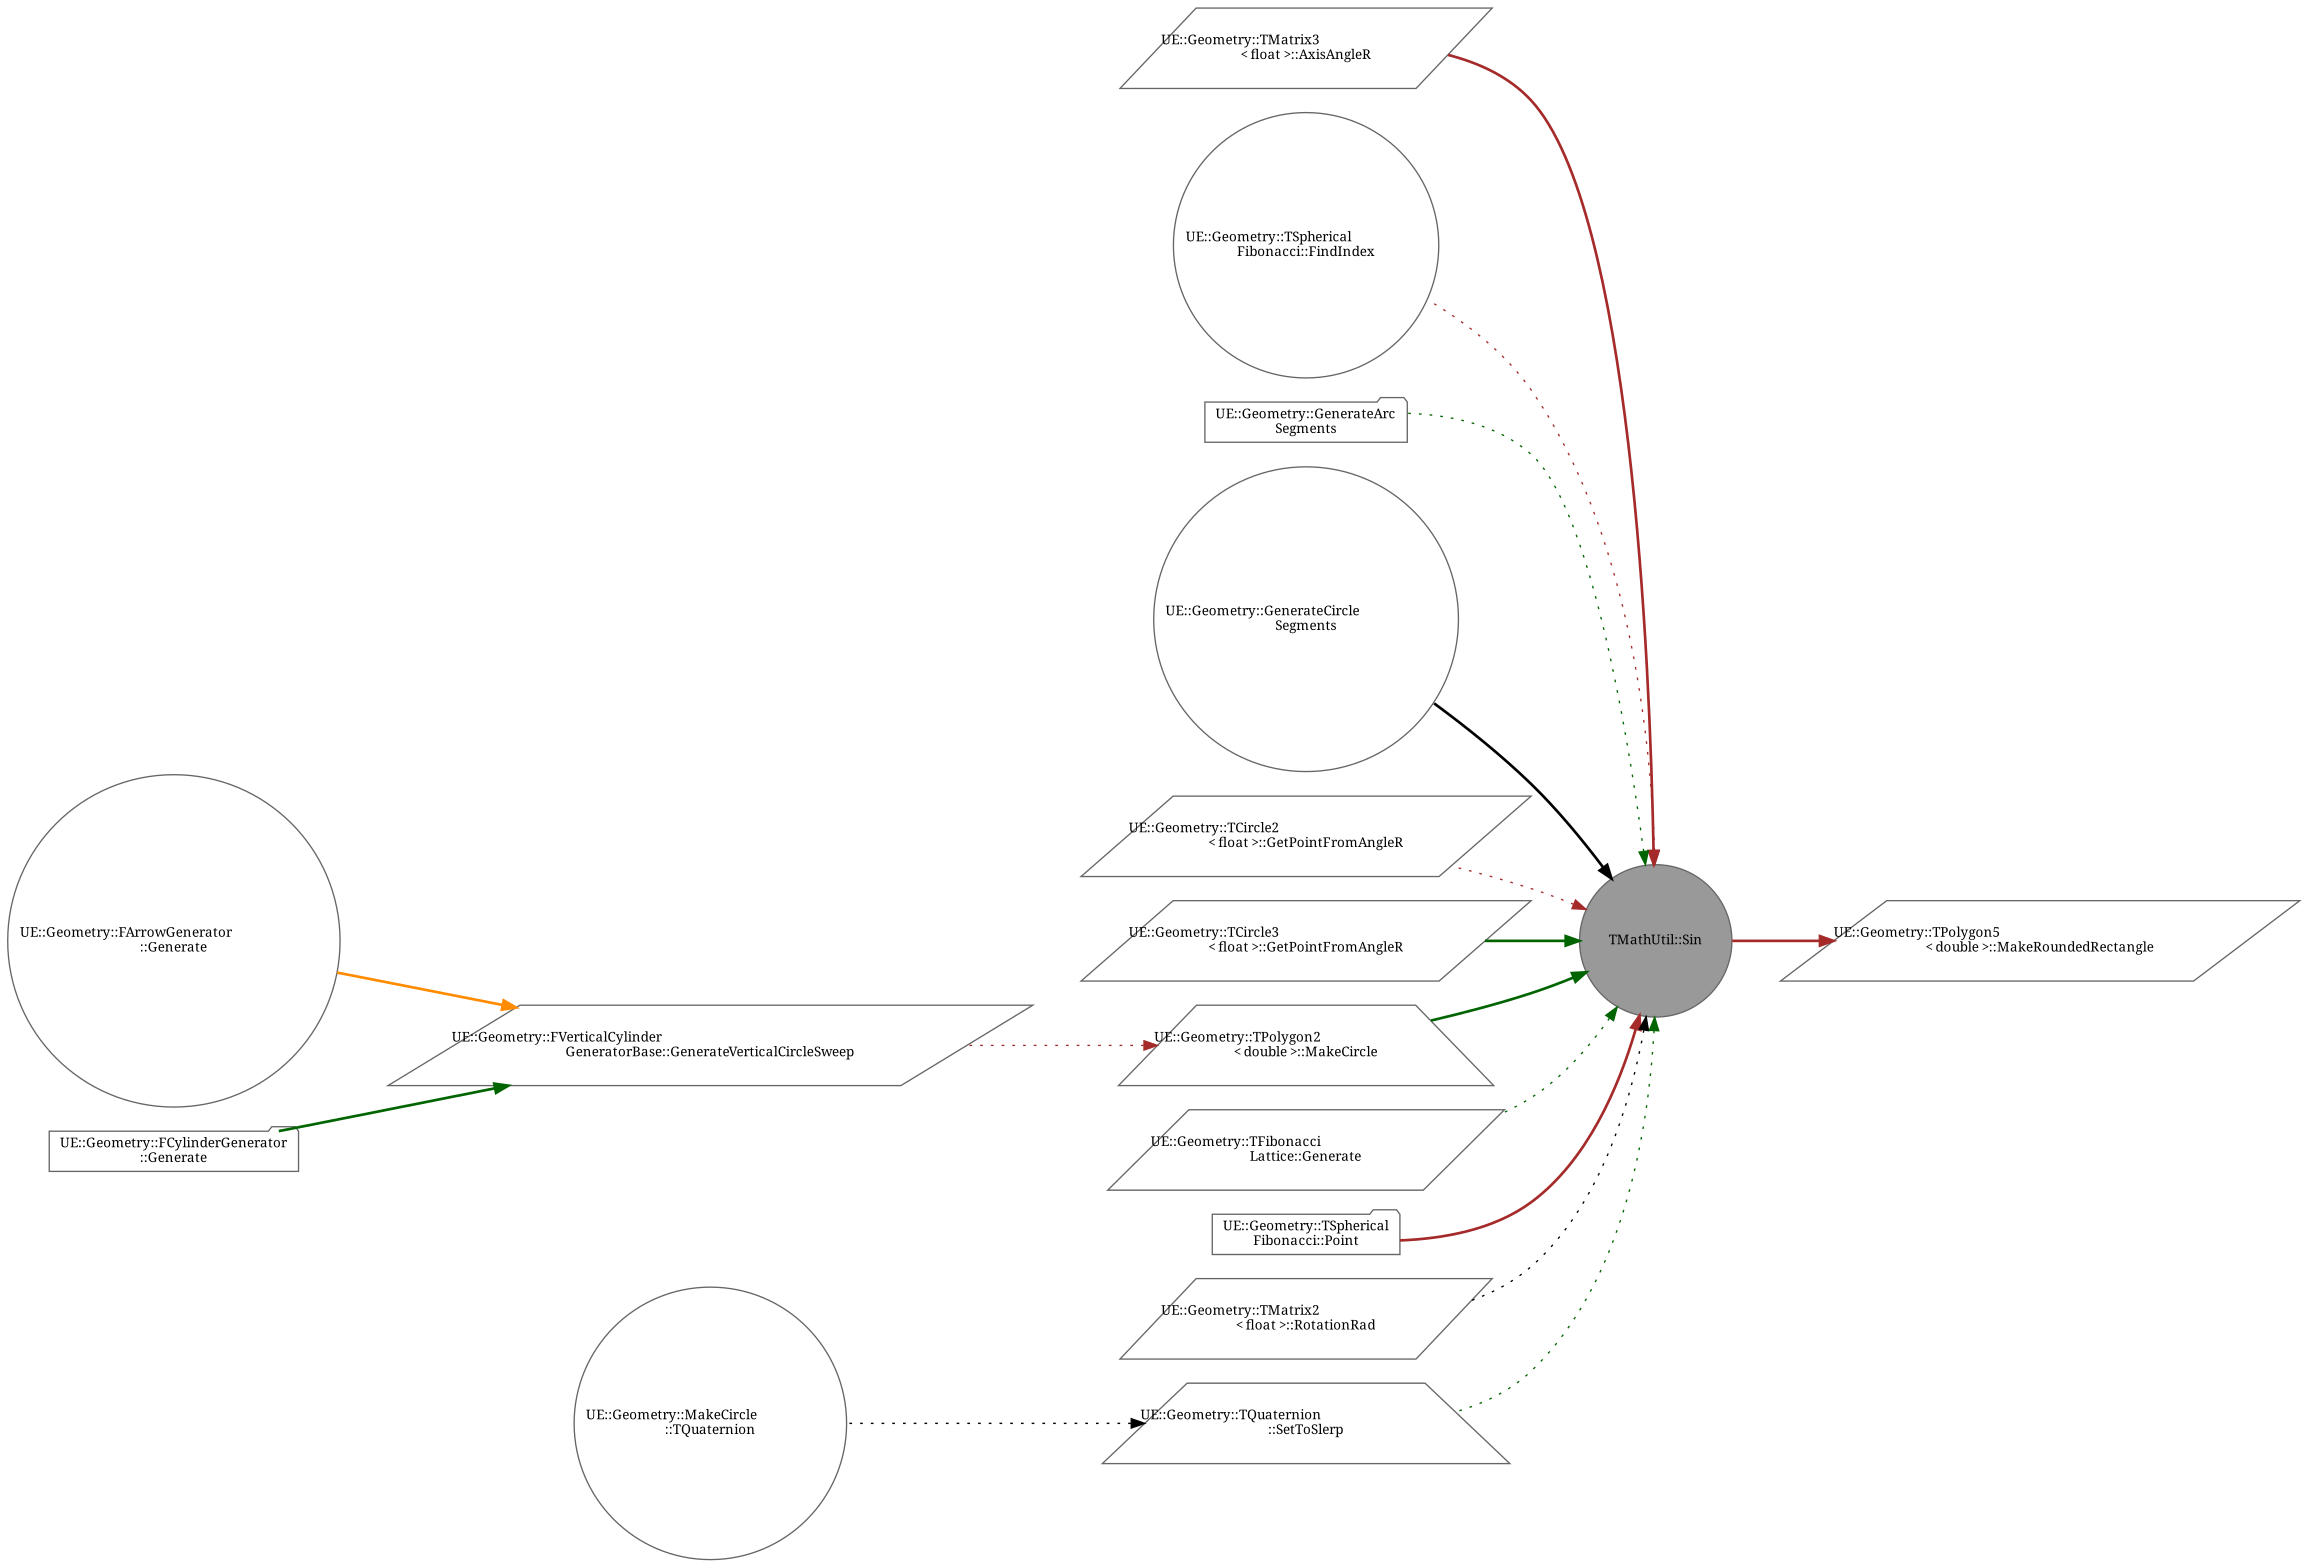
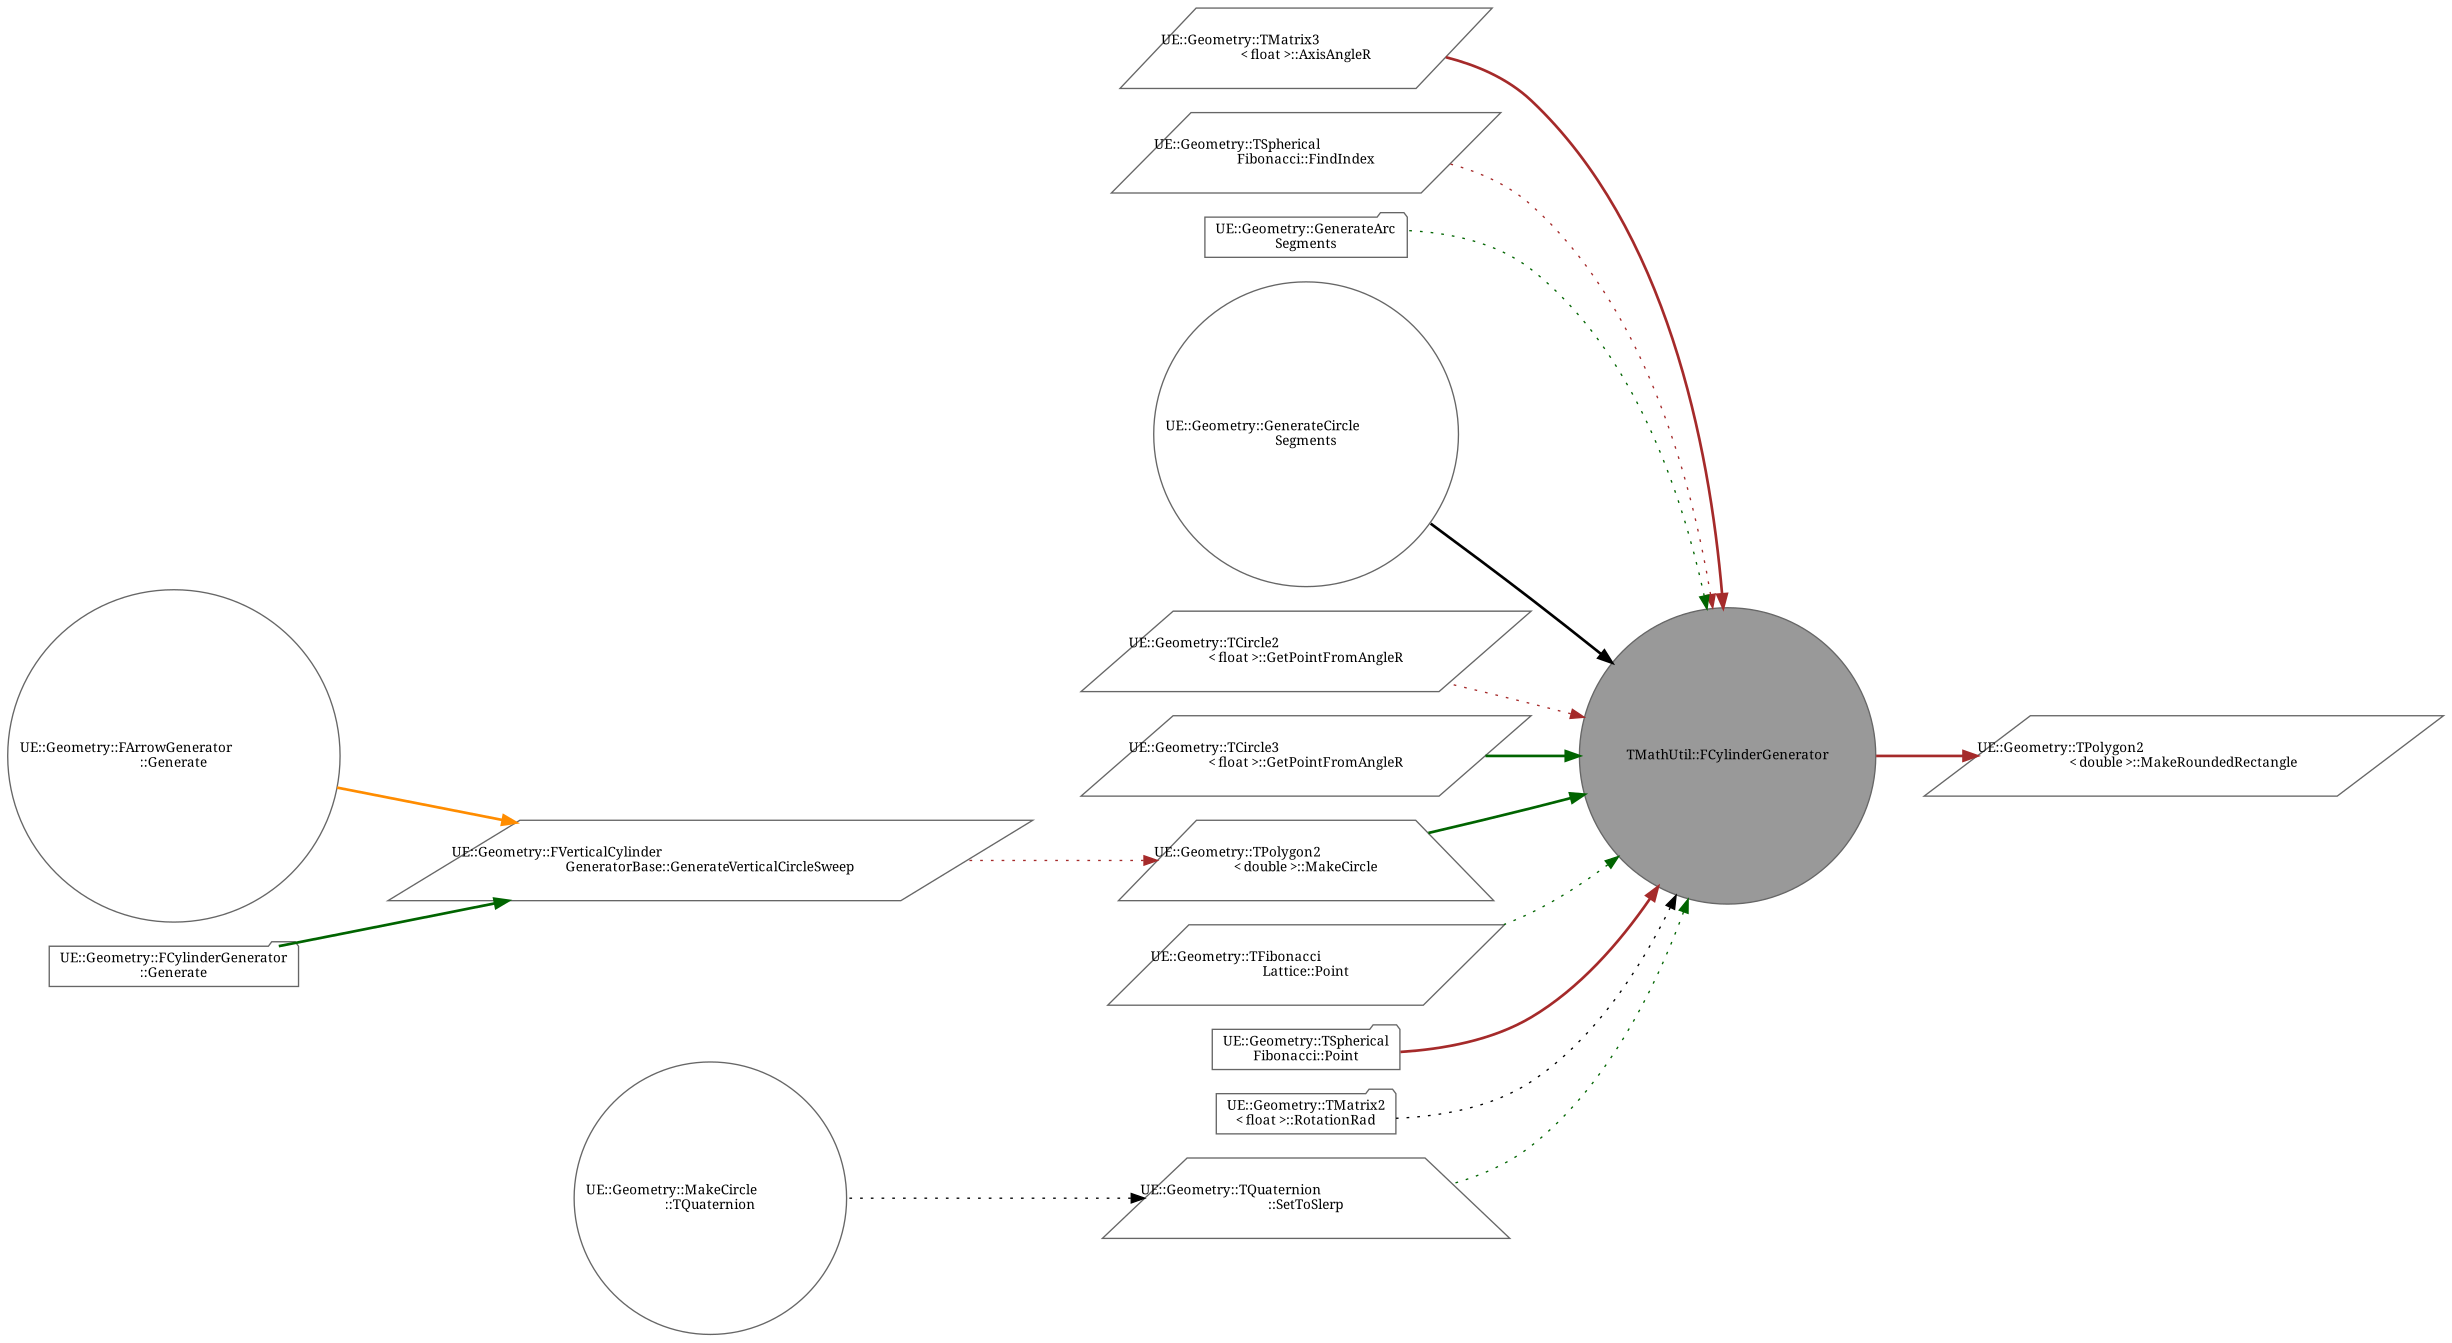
node "UE::Geometry::TSpherical Fibonacci::FindIndex": shape circle -> parallelogram
node "TMathUtil::Sin": label "TMathUtil::Sin" -> "TMathUtil::FCylinderGenerator"
node "UE::Geometry::TPolygon5 < double >::MakeRoundedRectangle": label "UE::Geometry::TPolygon5 < double >::MakeRoundedRectangle" -> "UE::Geometry::TPolygon2 < double >::MakeRoundedRectangle"
node "UE::Geometry::TFibonacci Lattice::Generate": label "UE::Geometry::TFibonacci Lattice::Generate" -> "UE::Geometry::TFibonacci Lattice::Point"
node "UE::Geometry::TMatrix2 < float >::RotationRad": shape parallelogram -> folder
